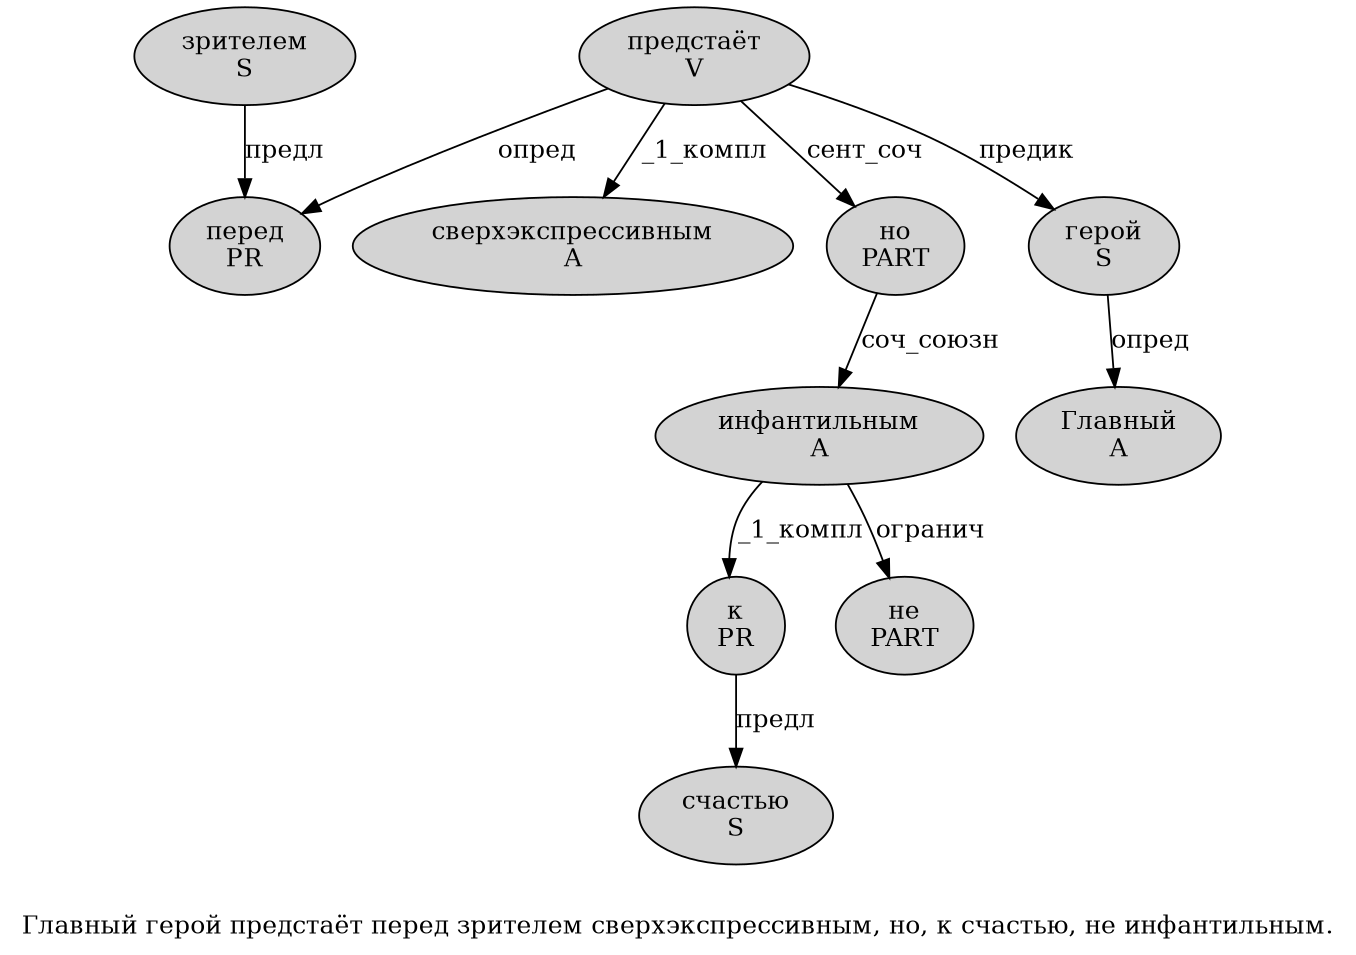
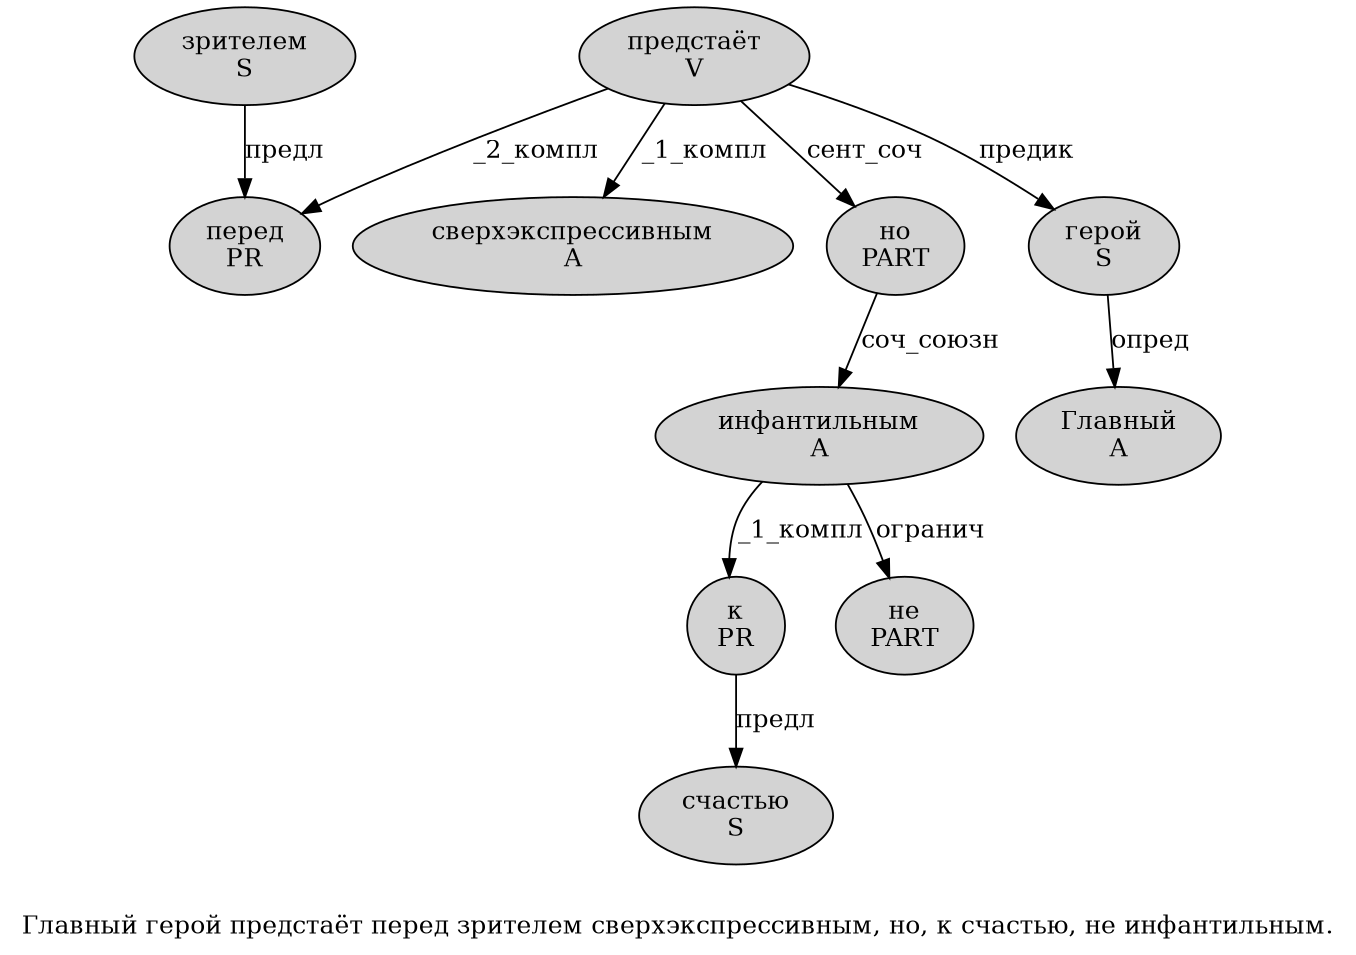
edge "предстаёт V" -> "перед PR": label "опред" -> "_2_компл"
